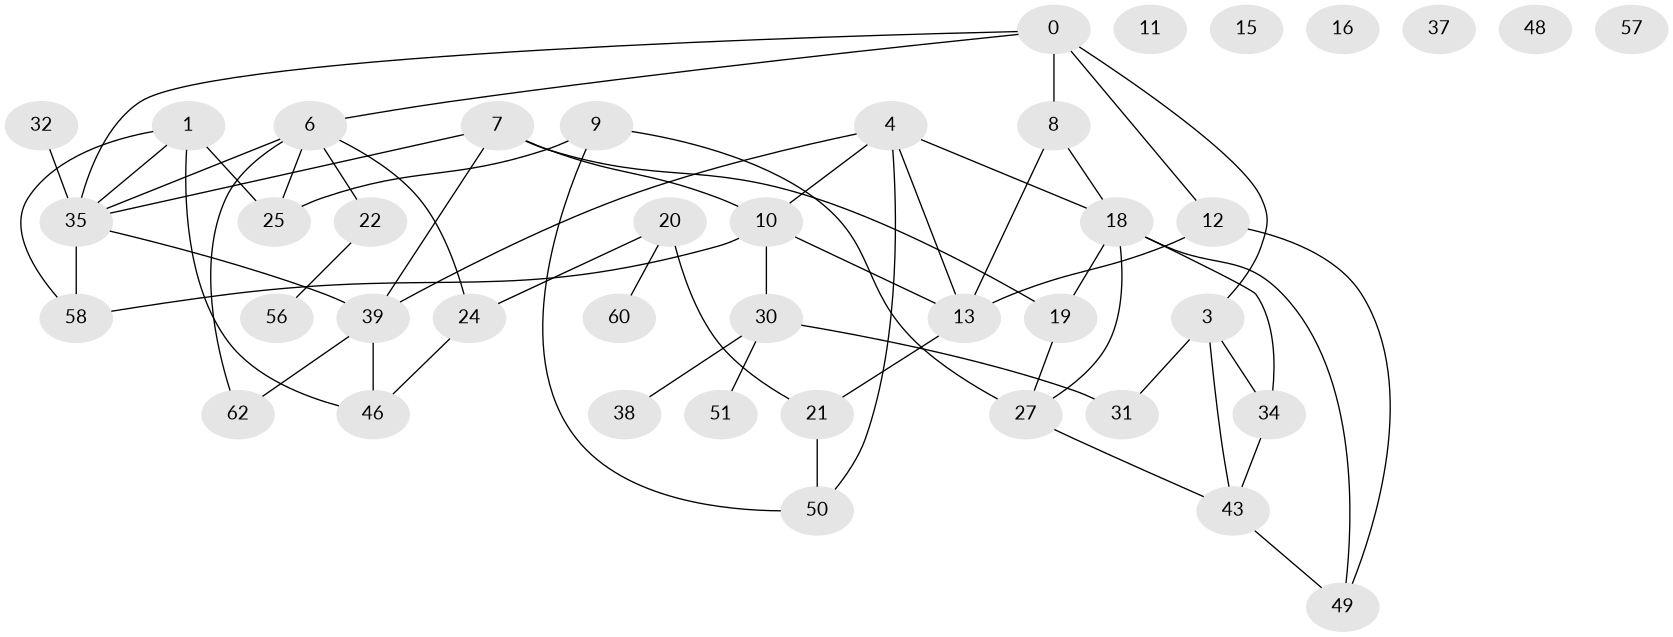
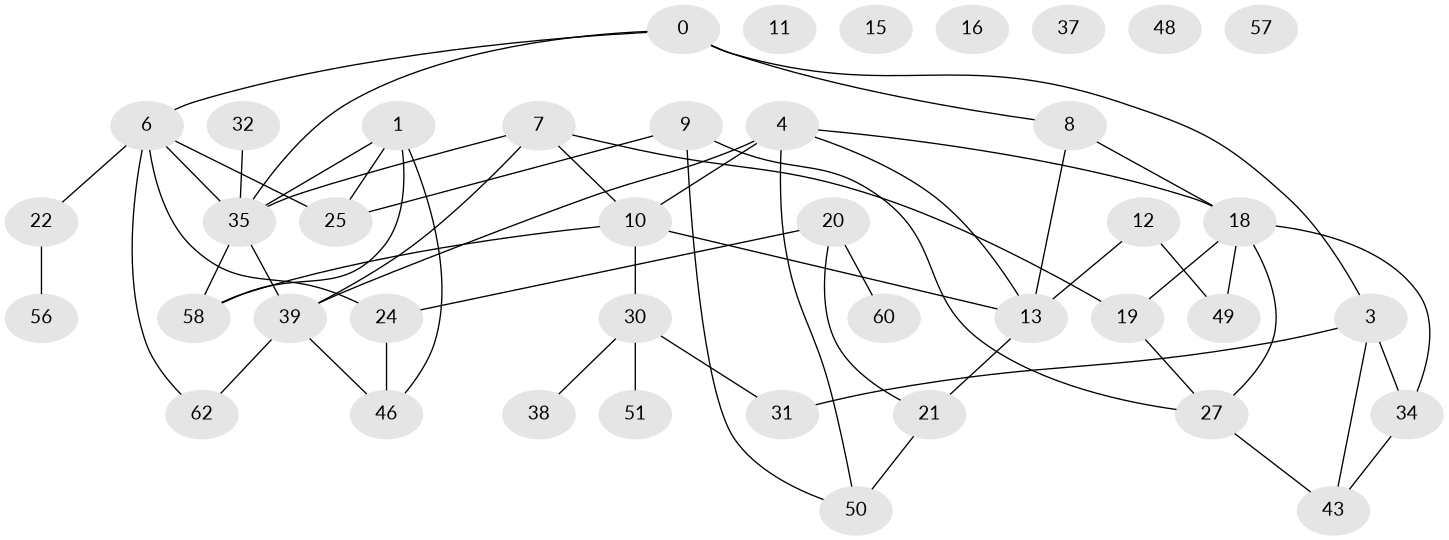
edge "0" -- "12": removed
edge "43" -- "49": removed
